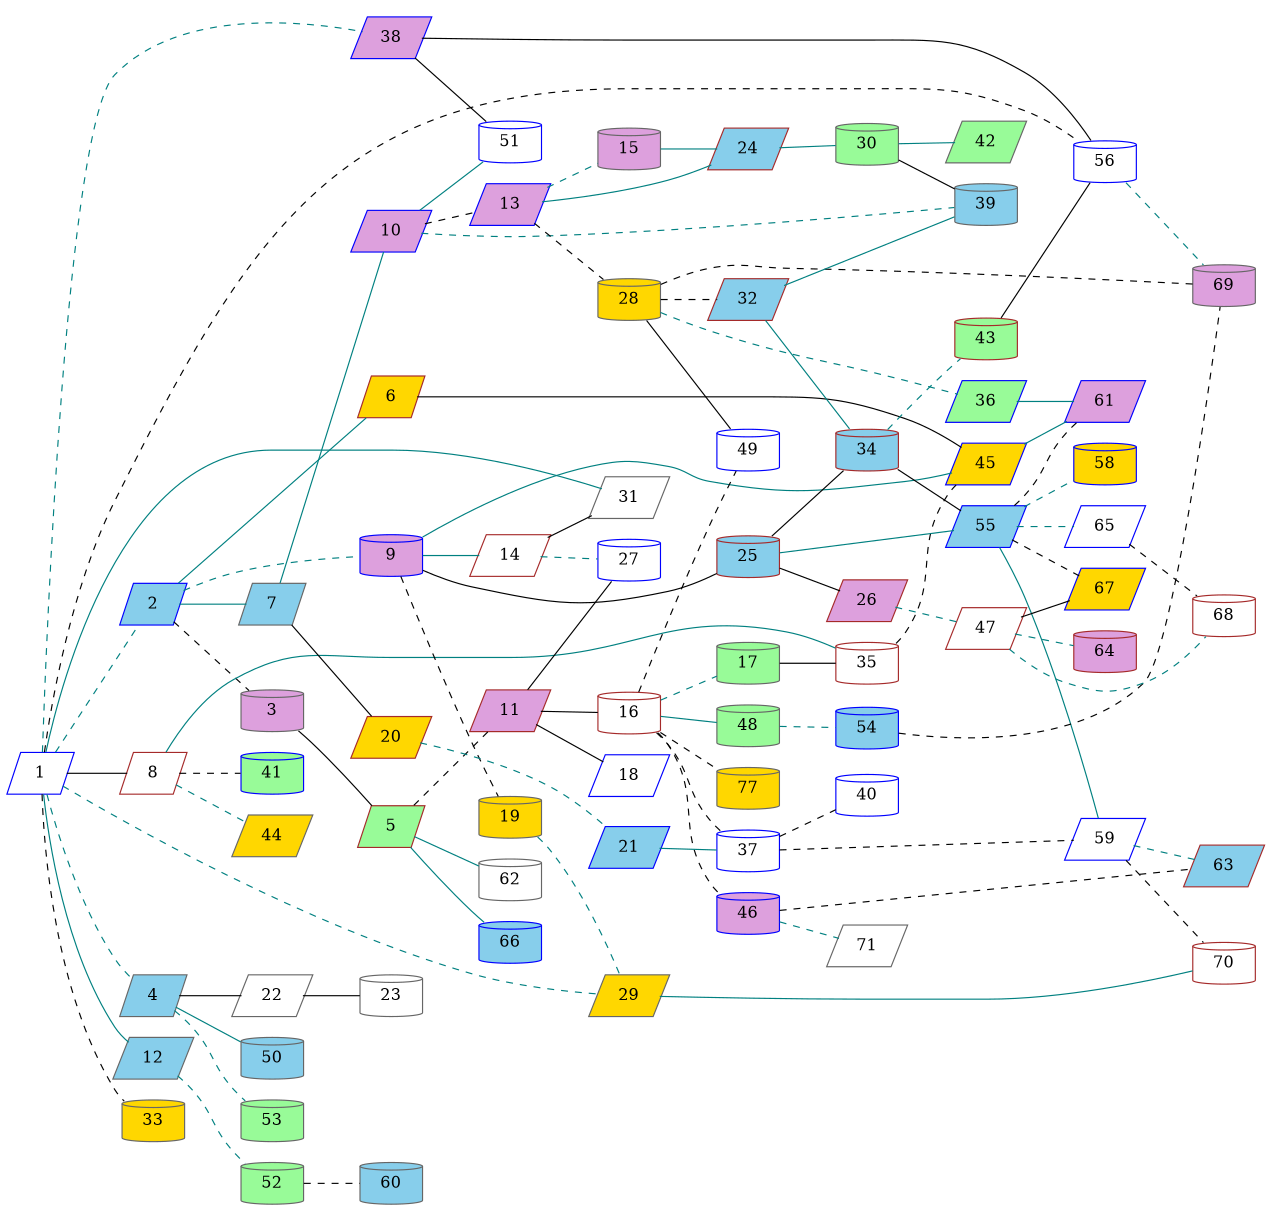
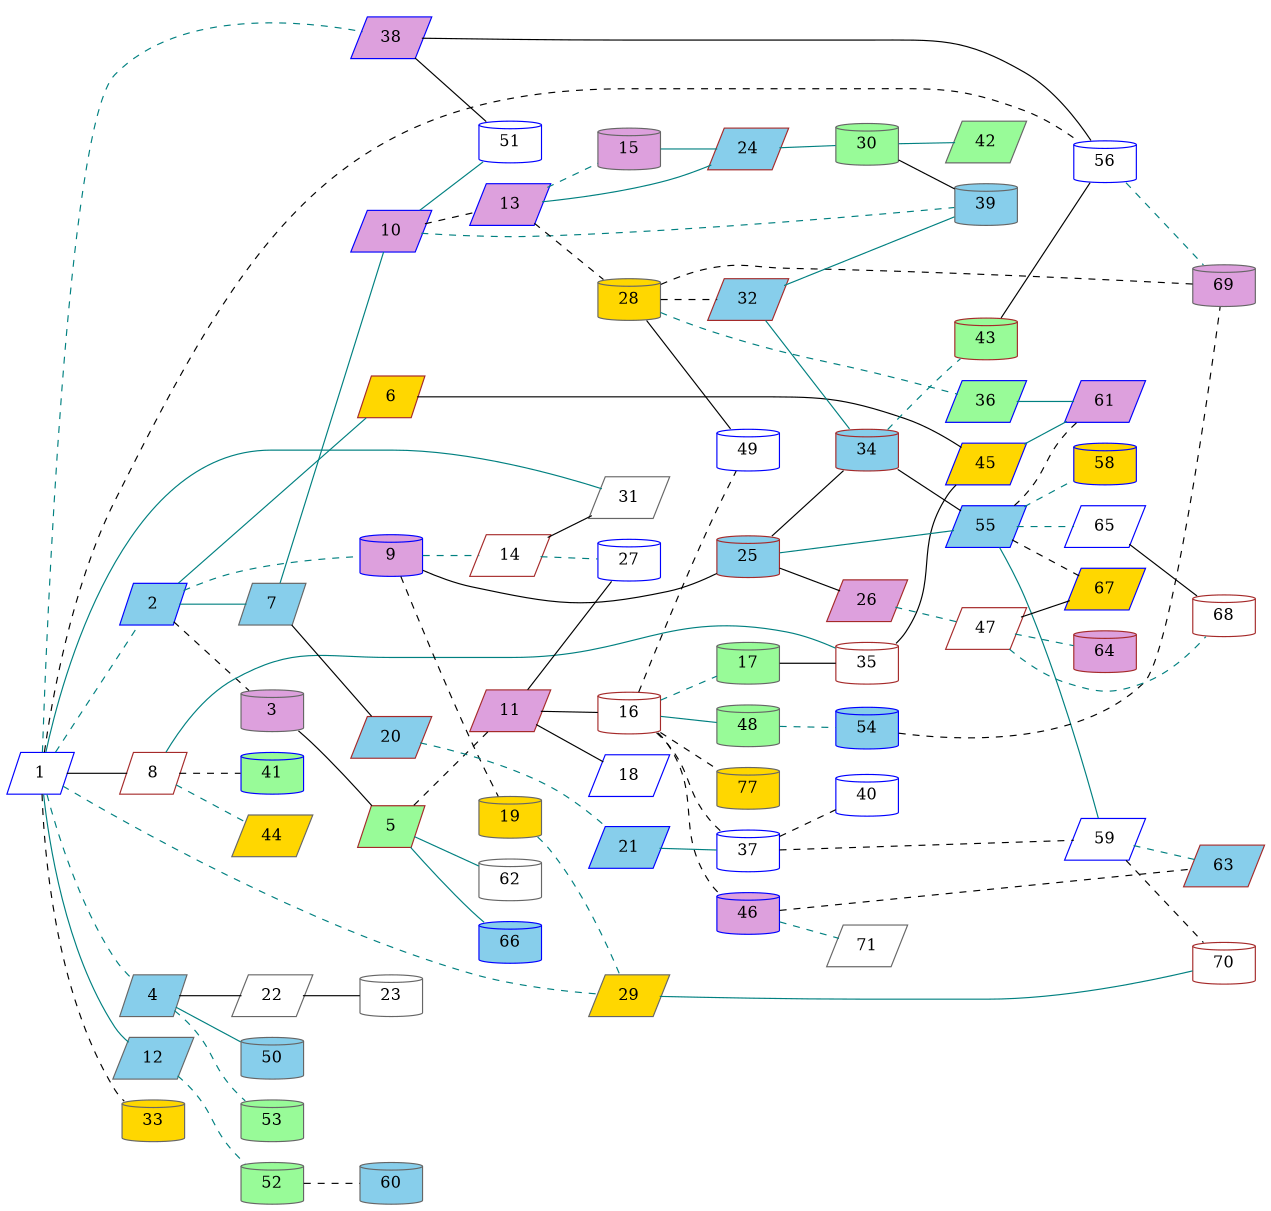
edge "45" -- "9": removed
edge "9" -- "14": style solid -> dashed
edge "45" -- "35": style dashed -> solid
edge "65" -- "68": style dashed -> solid
node "20": fillcolor gold -> skyblue
